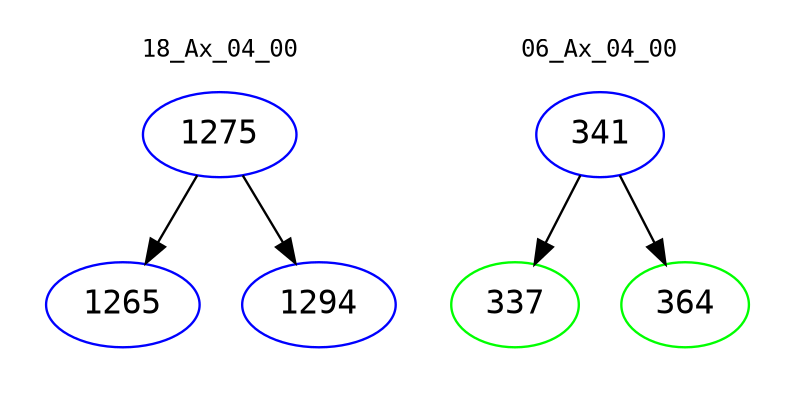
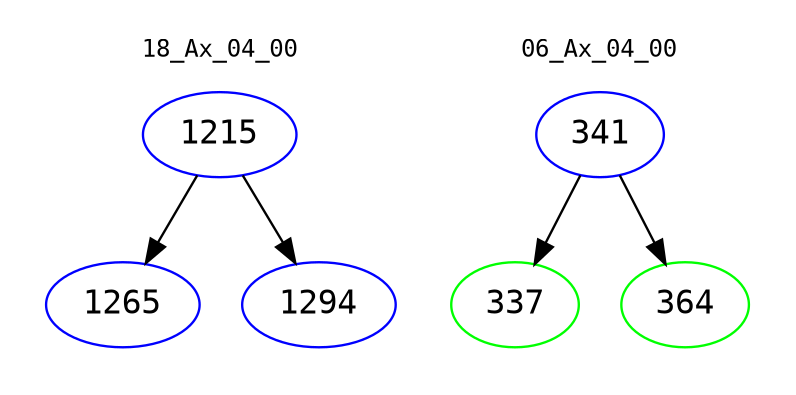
node "1275": label "1275" -> "1215"
